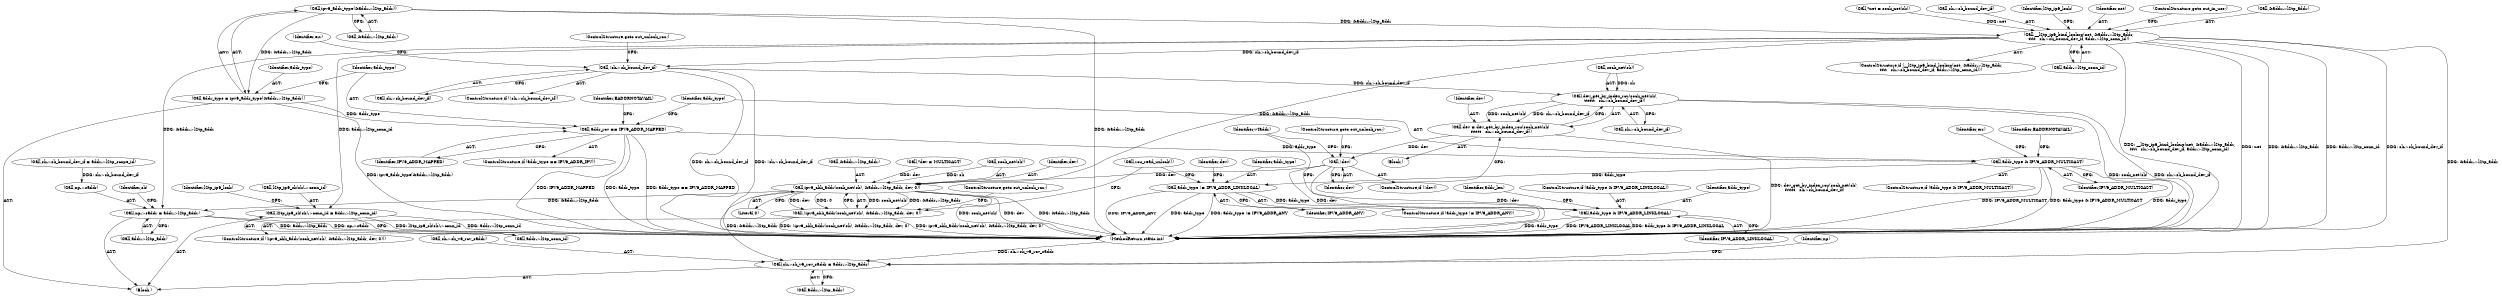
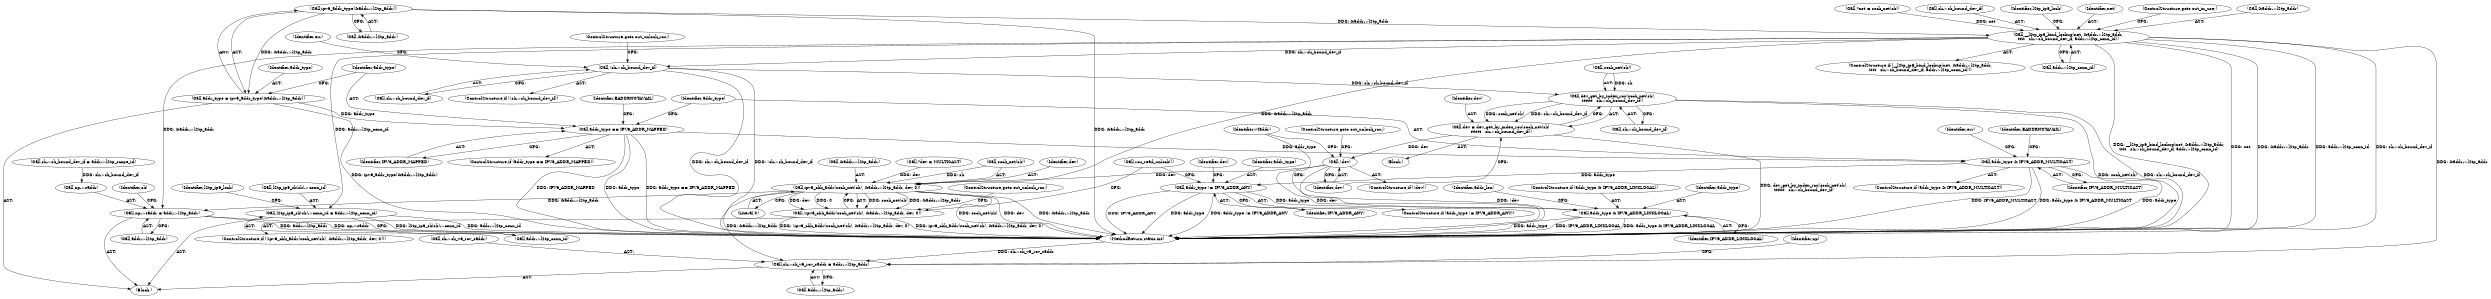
node "(Call,addr_rcv == IPV6_ADDR_MAPPED)": label "(Call,addr_rcv == IPV6_ADDR_MAPPED)" -> "(Call,addr_type == IPV6_ADDR_MAPPED)"
node "(ControlStructure,if (addr_type == IPV6_ADDR_IPV))": label "(ControlStructure,if (addr_type == IPV6_ADDR_IPV))" -> "(ControlStructure,if (addr_type == IPV6_ADDR_MAPPED))"
node "(Call,addr_type != IPV6_ADDR_LINKLOCAL)": label "(Call,addr_type != IPV6_ADDR_LINKLOCAL)" -> "(Call,addr_type != IPV6_ADDR_ANY)"
